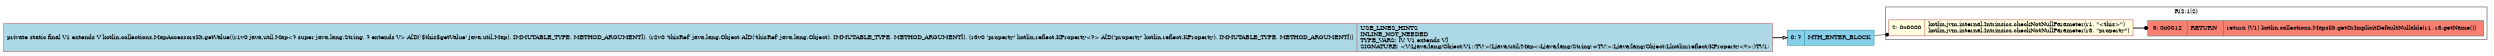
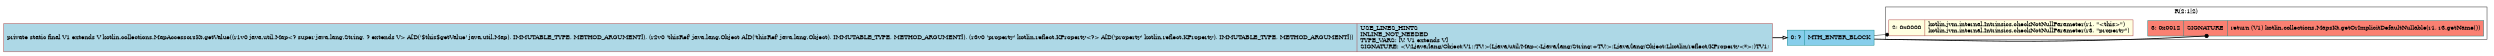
edge "2: 0x0000" -> "3: 0x0012": now "0: ?" -> "3: 0x0012"
node "3: 0x0012": text "RETURN" -> "SIGNATURE"
